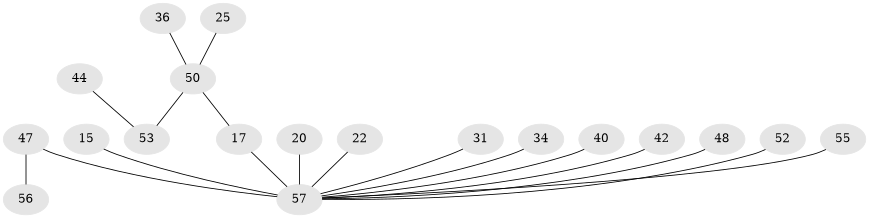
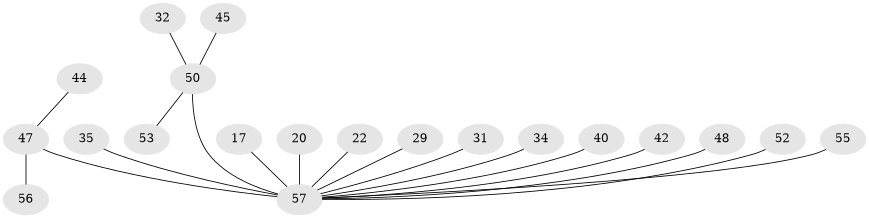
node "36": label "36" -> "32"
node "25": label "25" -> "45"
edge "44" -- "53": now "44" -- "47"
edge "50" -- "17": now "50" -- "57"
node "15": label "15" -> "35"
node "29": added
